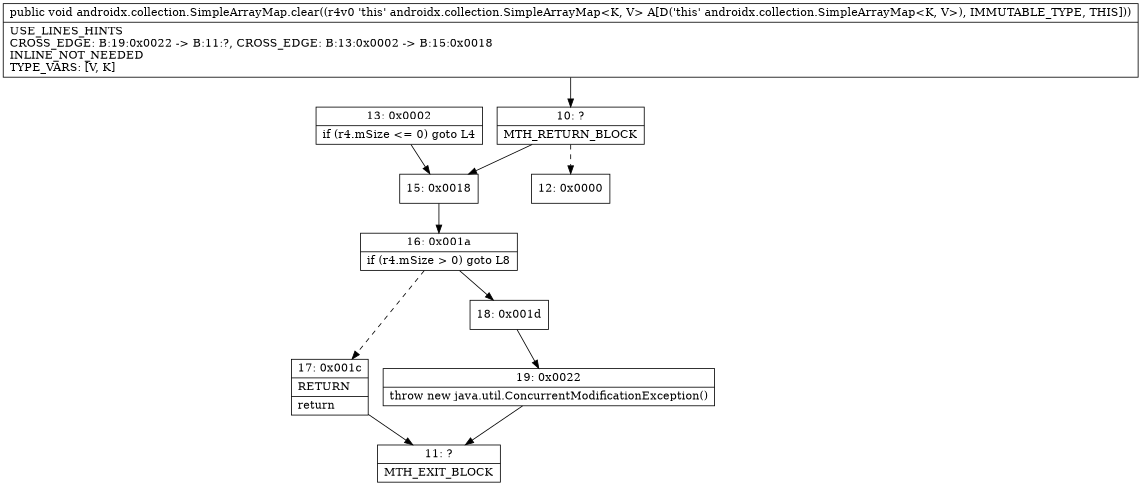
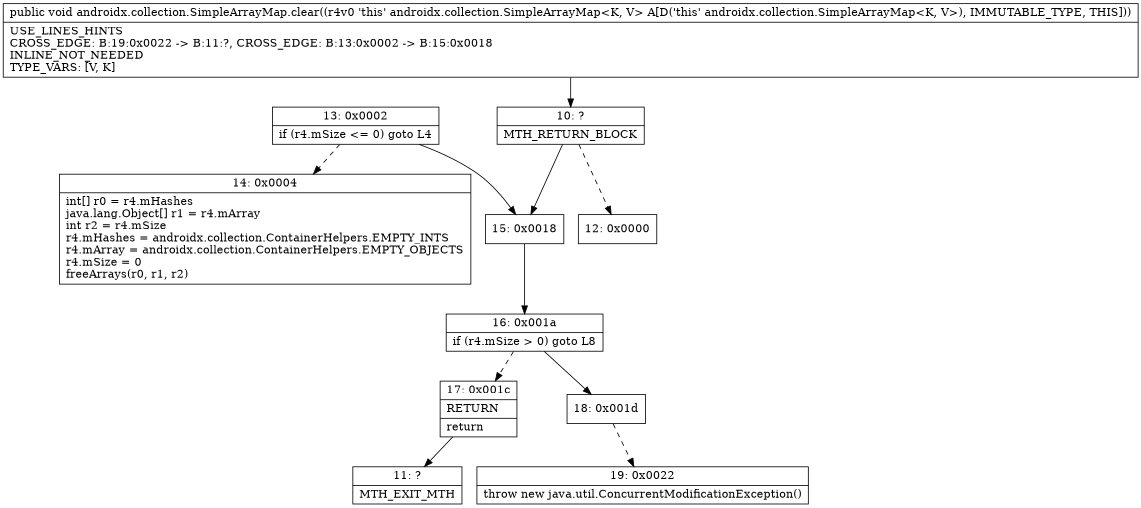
node "14: 0x0004": added
edge "18: 0x001d" -> "19: 0x0022": style solid -> dashed
edge "19: 0x0022" -> "11: ?": removed
node "11: ?": text "MTH_EXIT_BLOCK" -> "MTH_EXIT_MTH"
